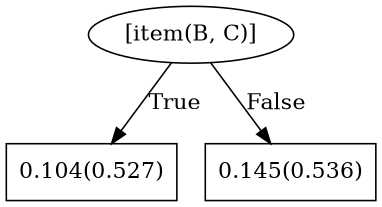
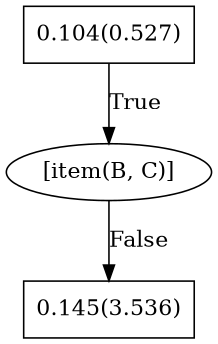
edge "[item(B, C)]" -> "0.104(0.527)": reversed
node "0.145(0.536)": label "0.145(0.536)" -> "0.145(3.536)"
